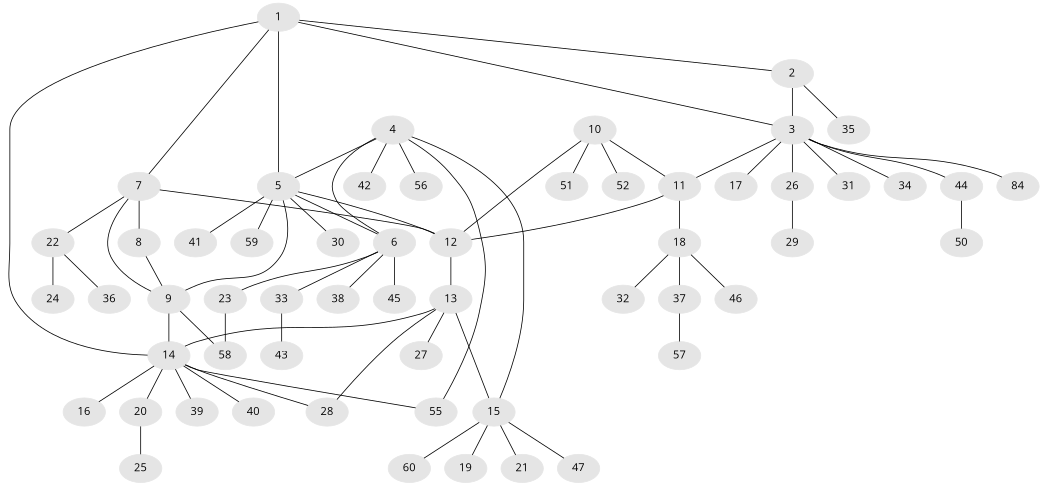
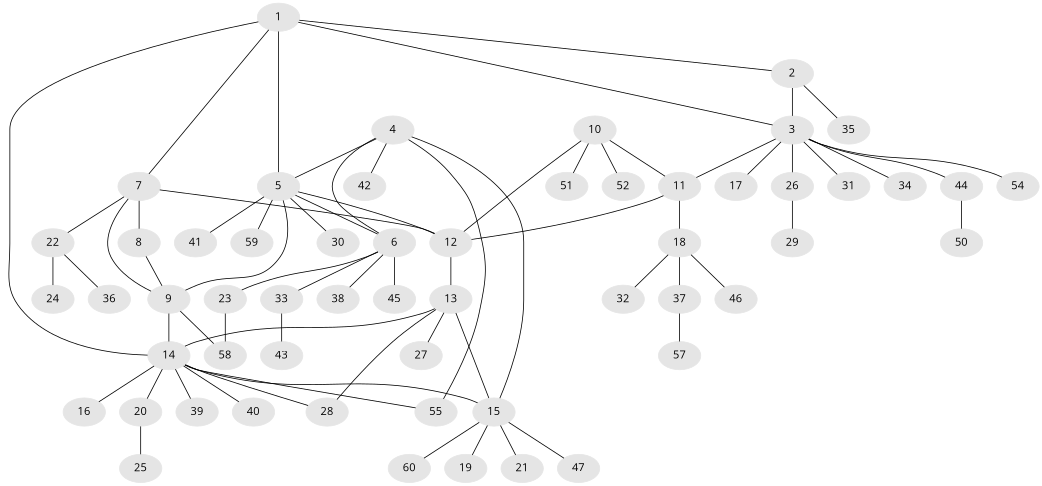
node "56": removed
node "84": label "84" -> "54"
edge "14" -- "15": added
